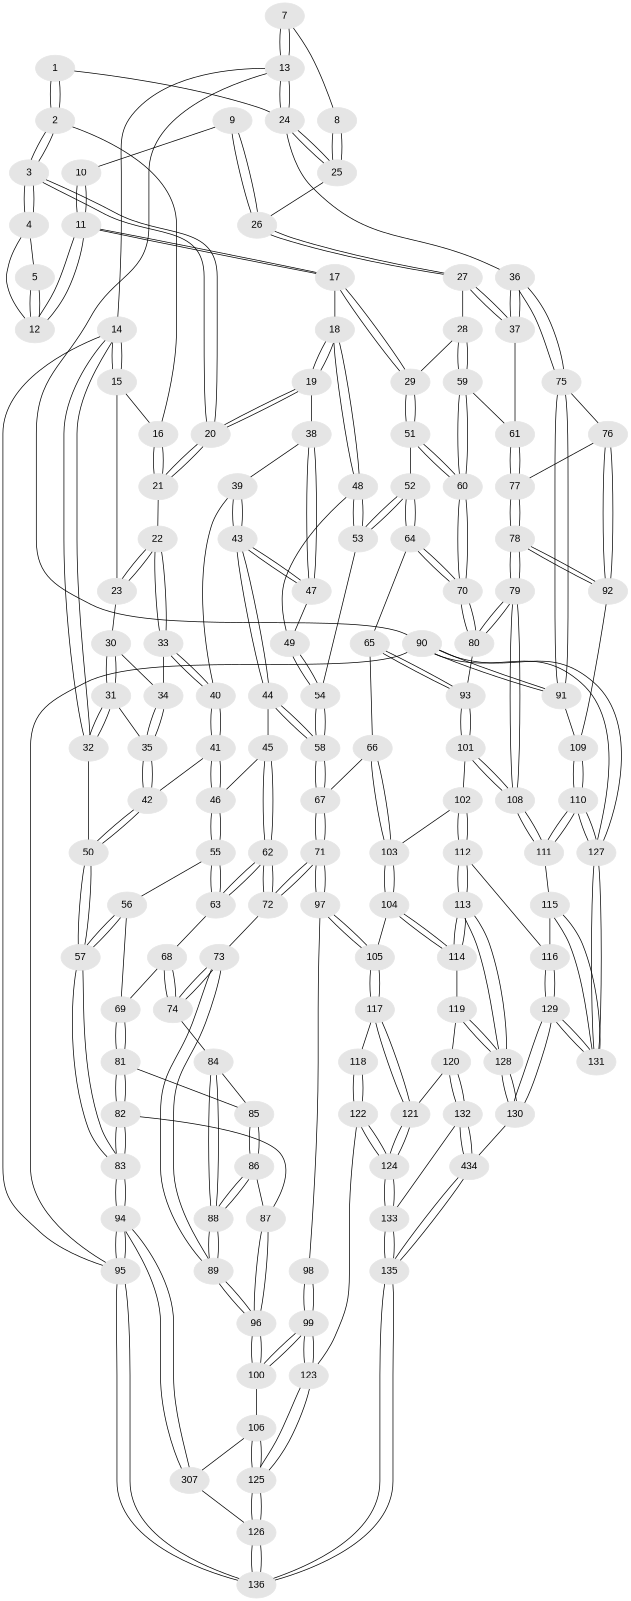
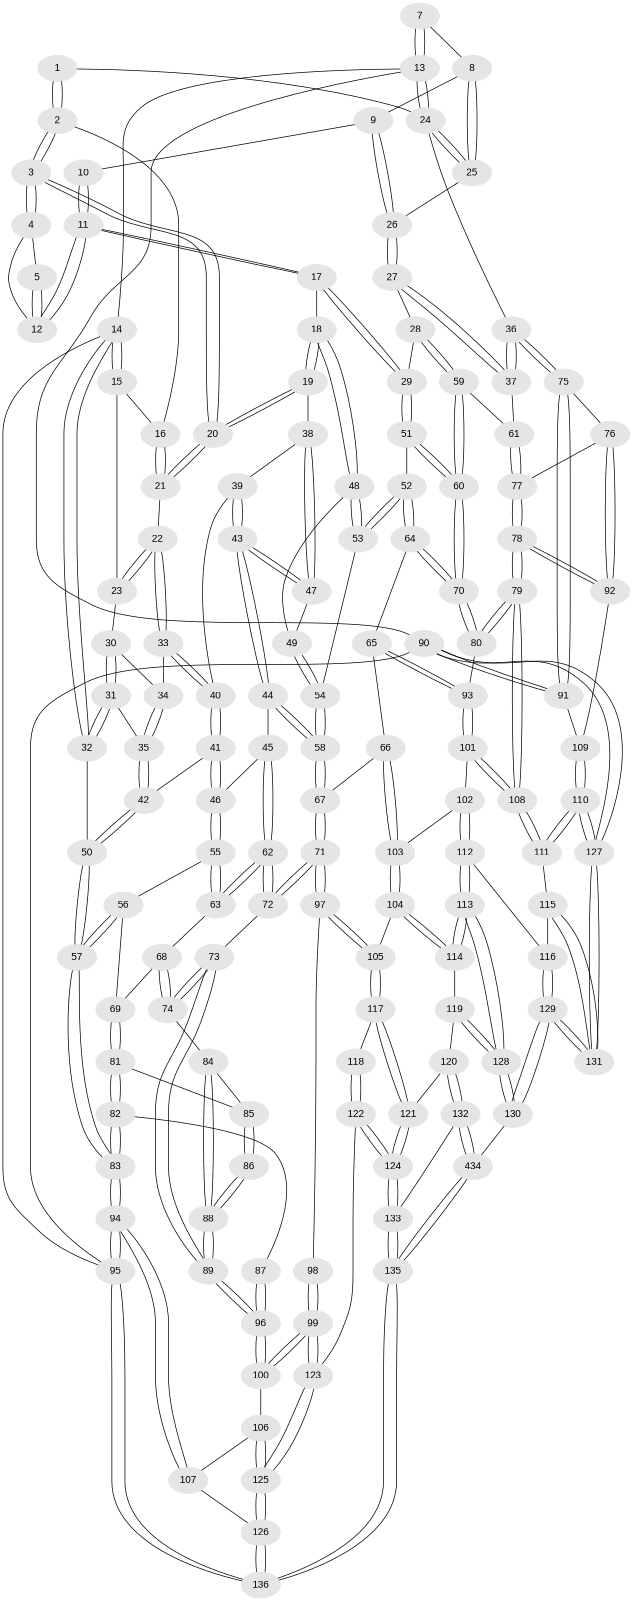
edge "8" -- "9": added
edge "86" -- "87": removed
node "307": label "307" -> "107"
